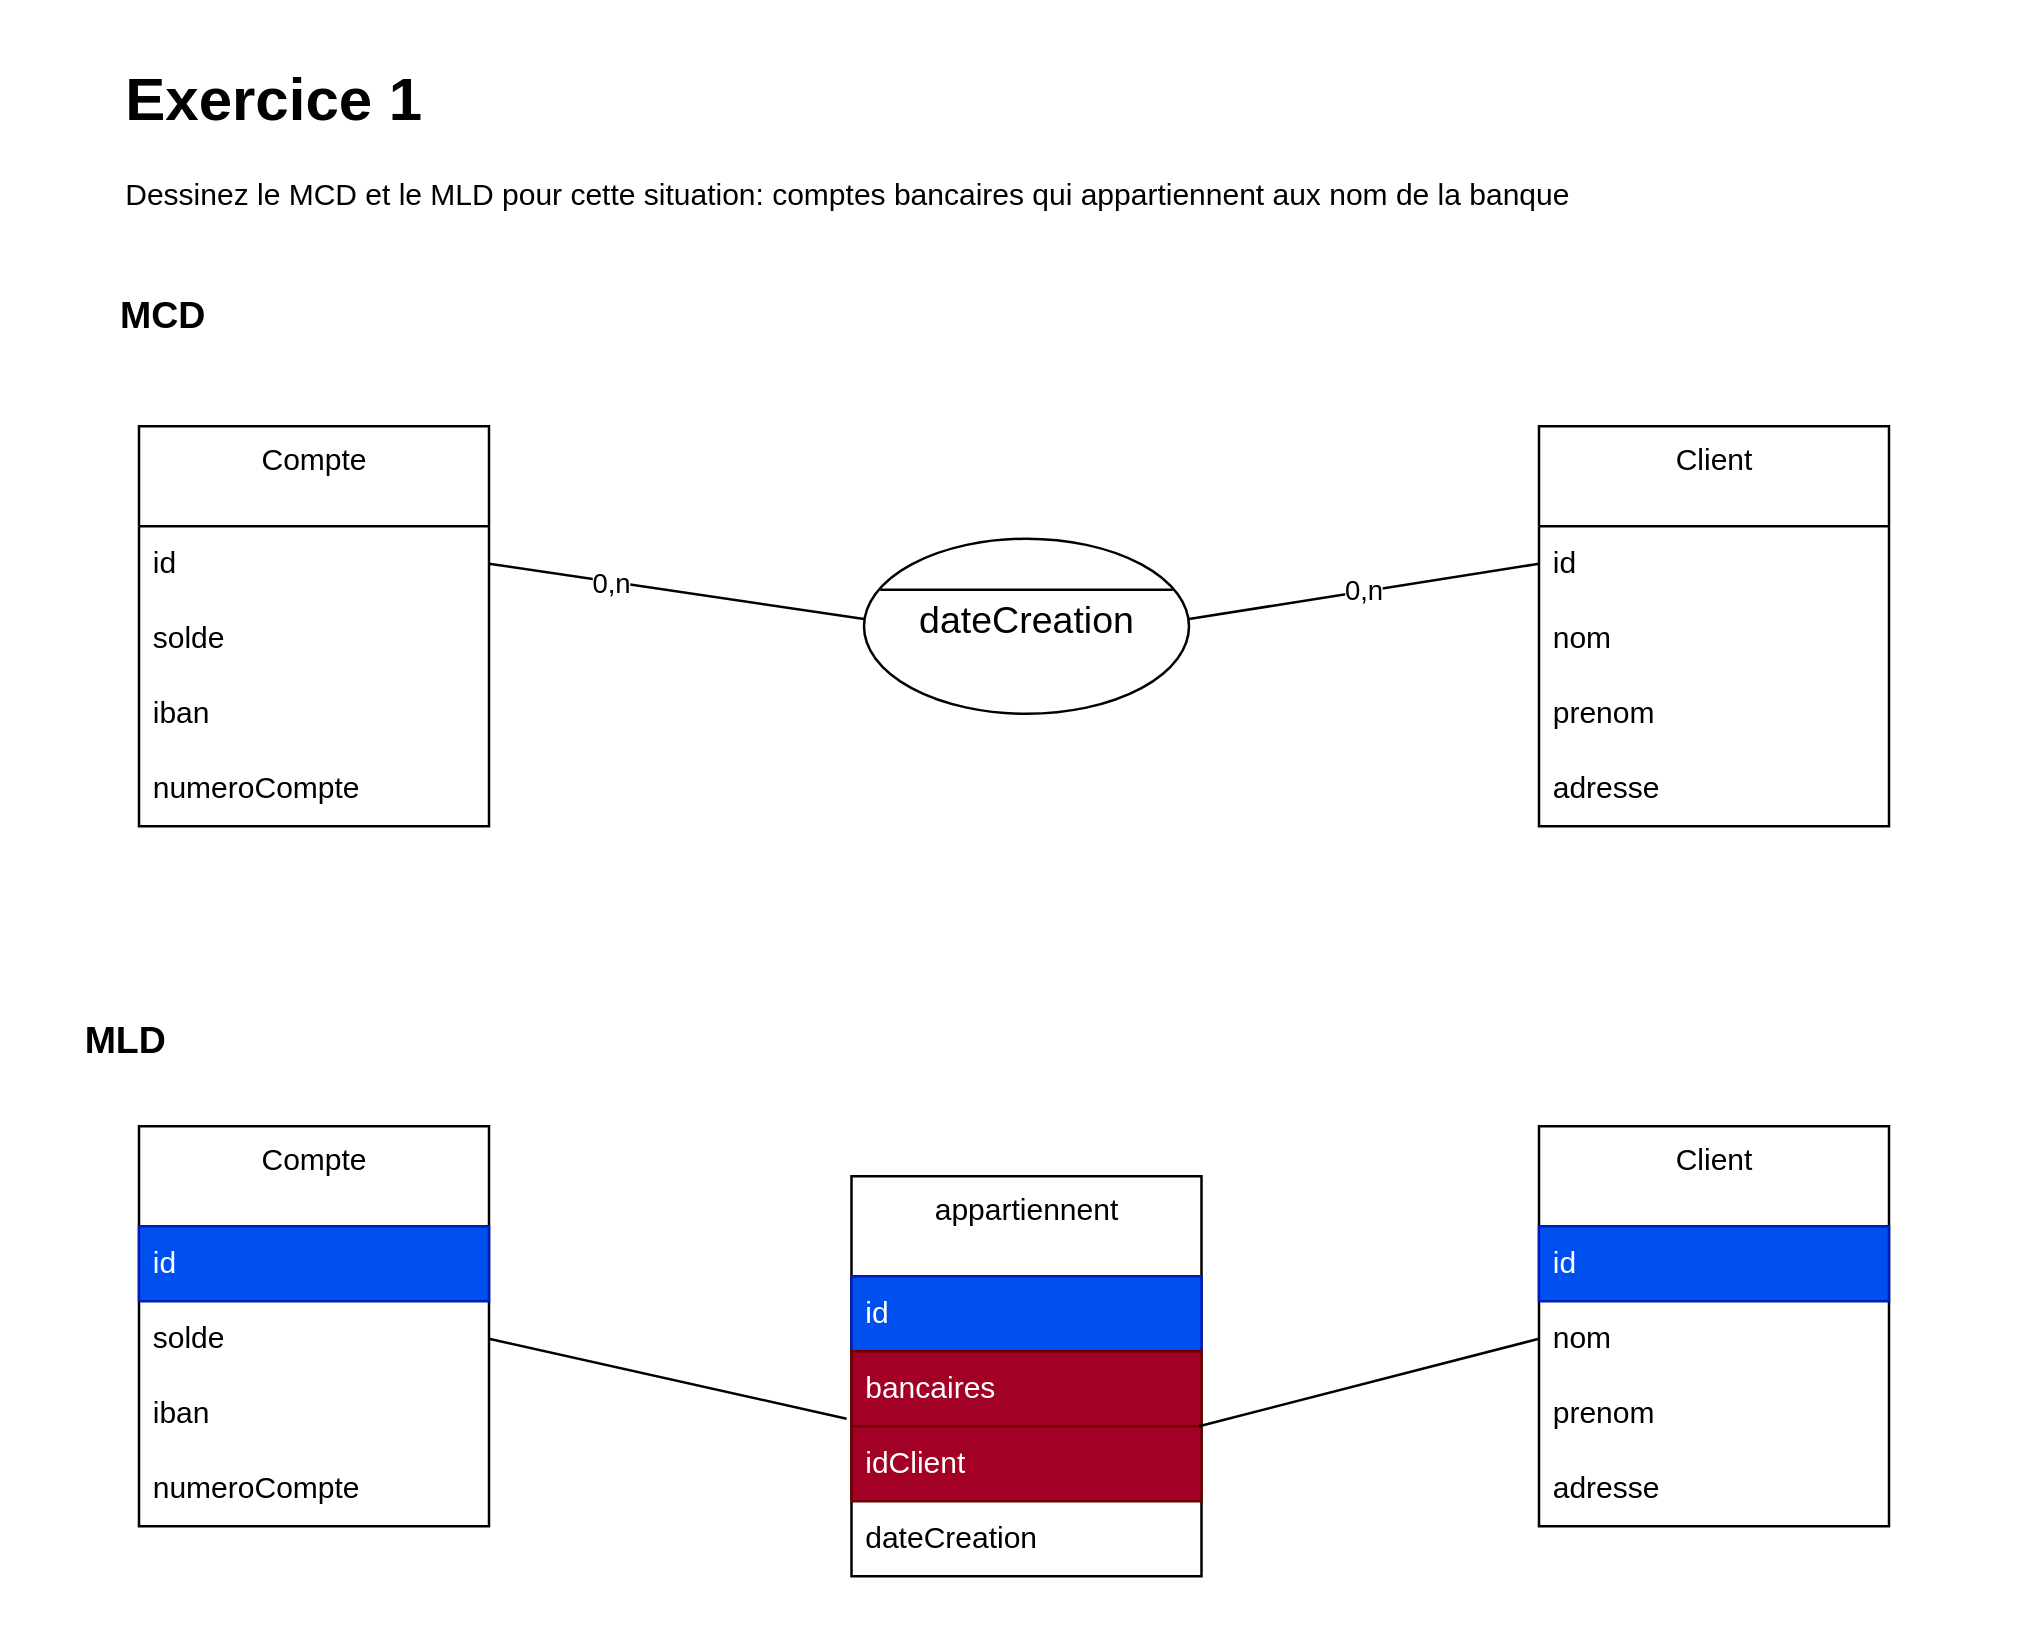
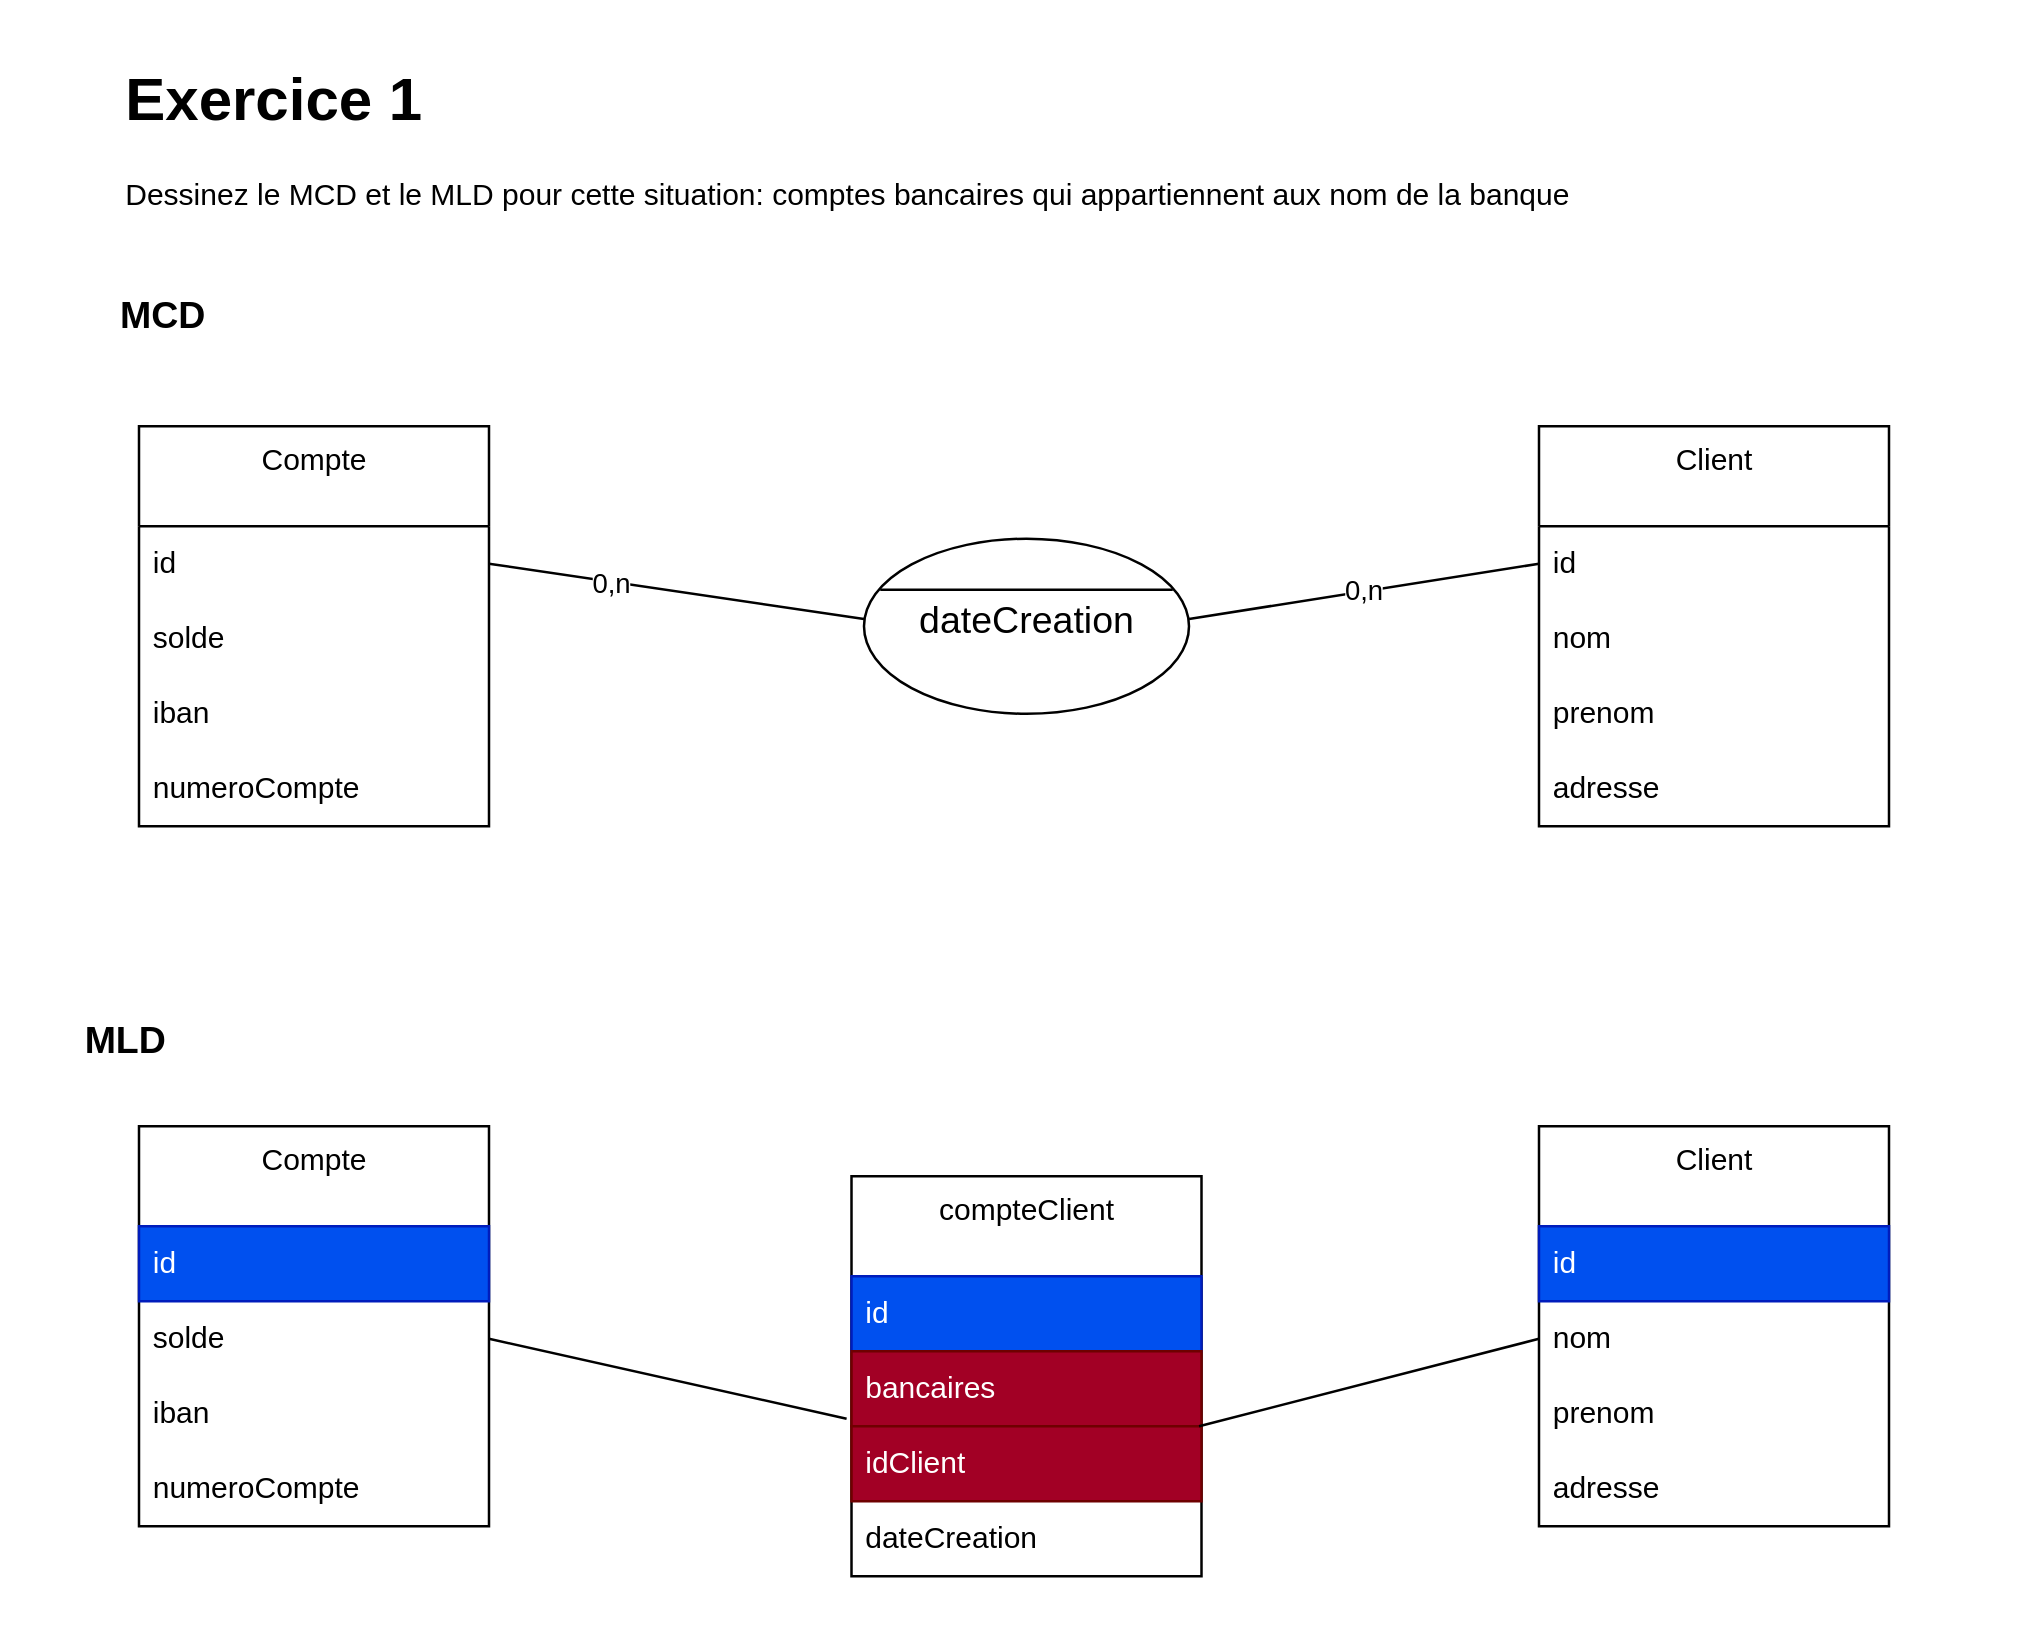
node "appartiennent": label "appartiennent" -> "compteClient"
